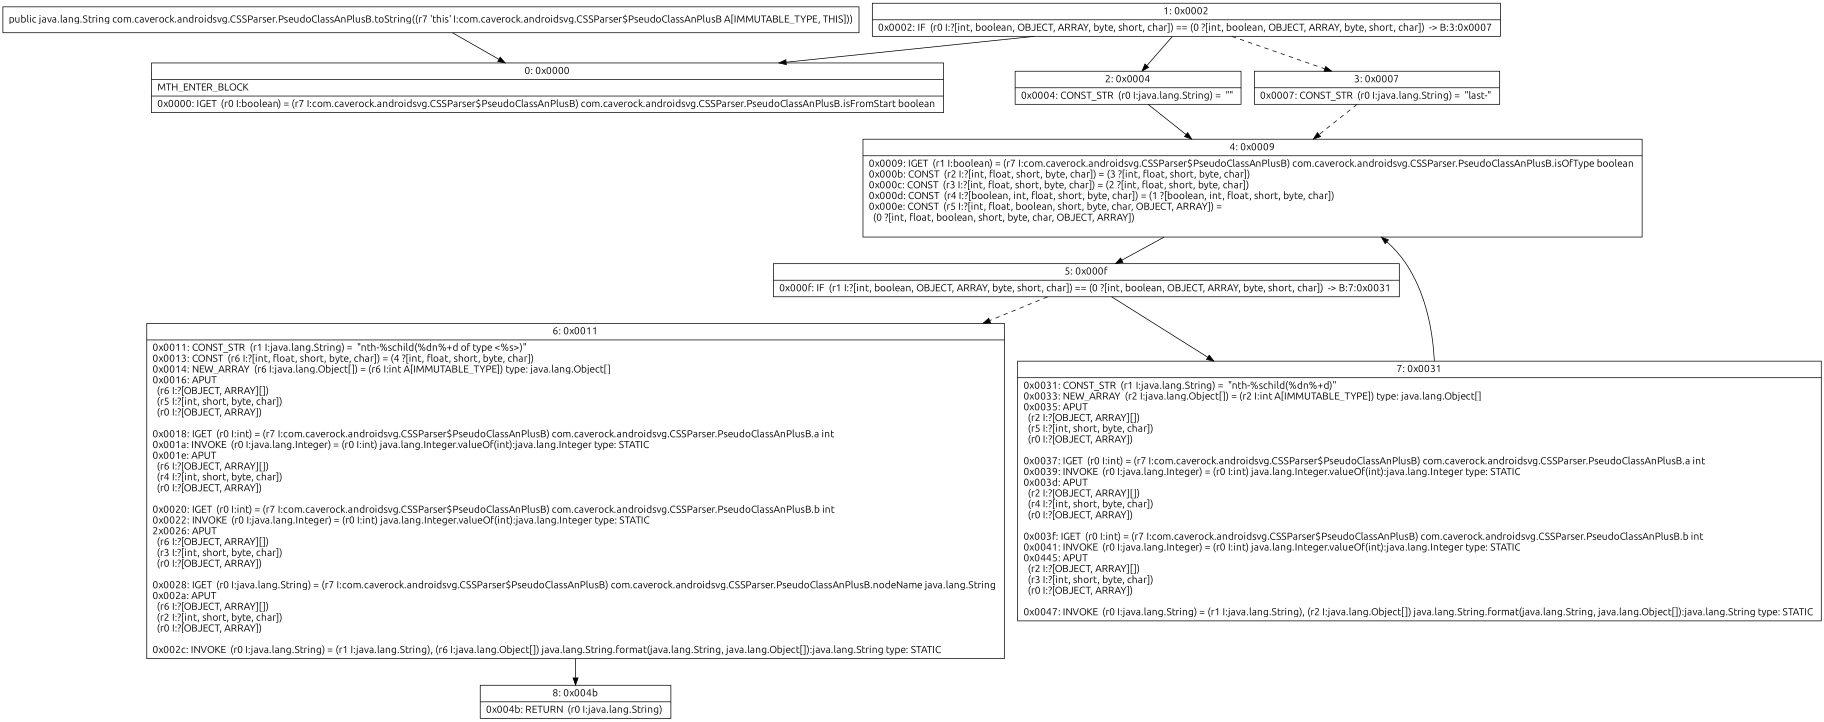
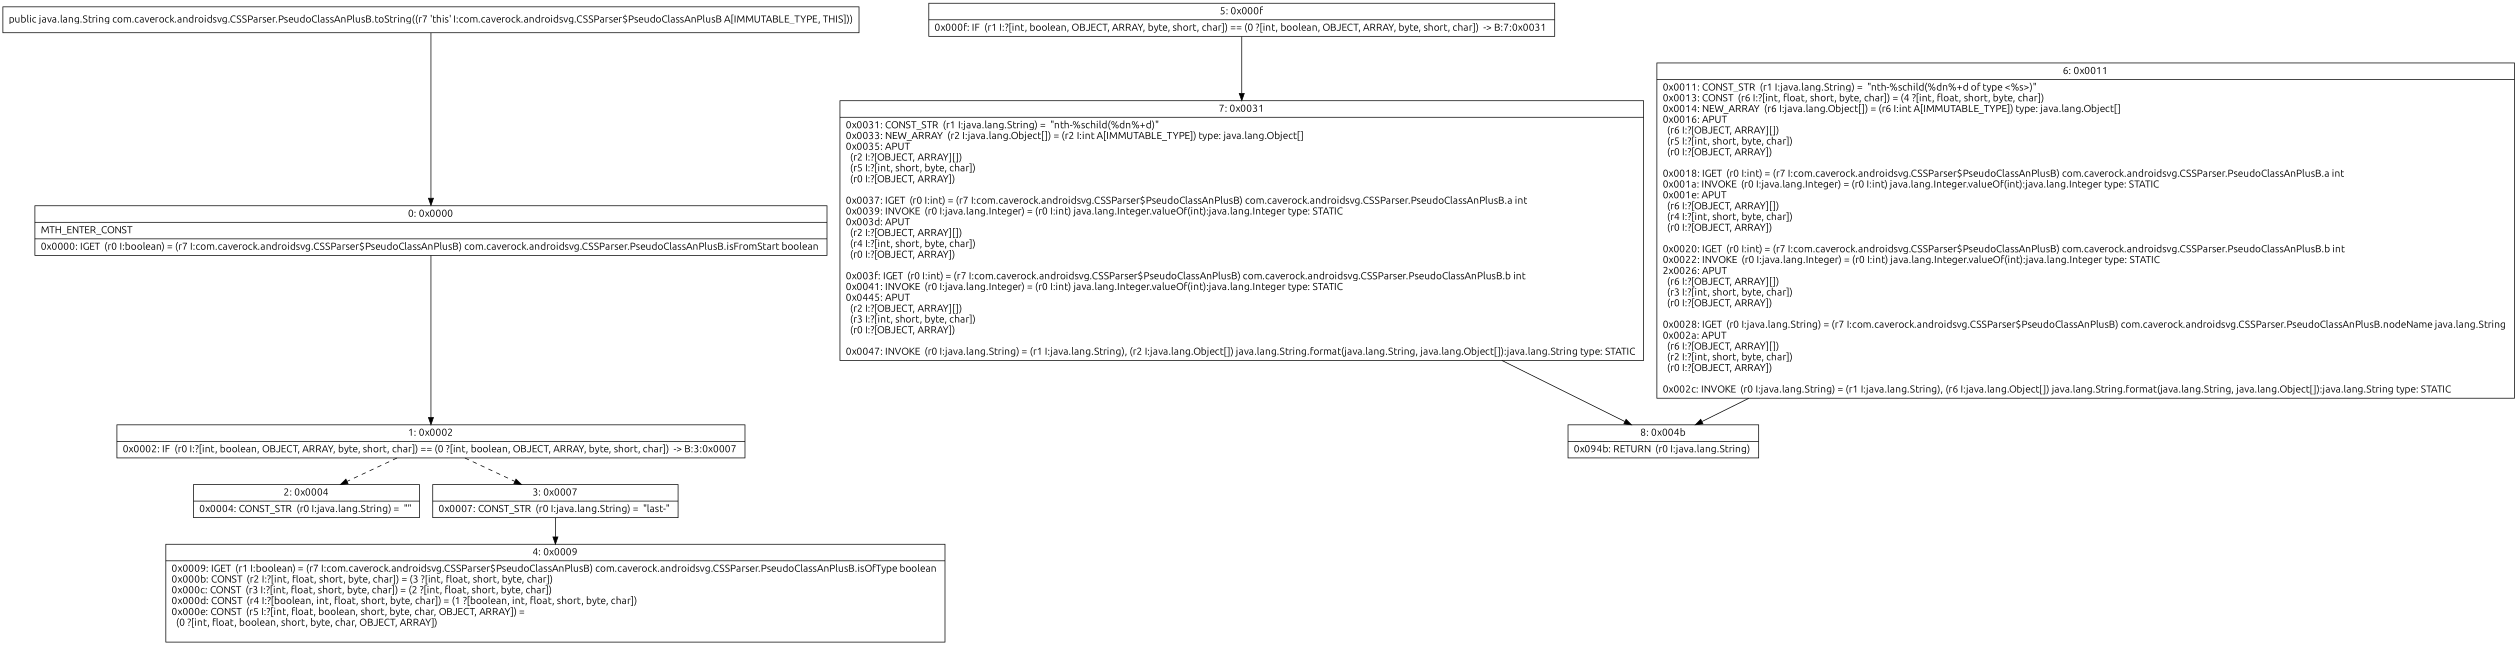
edge "1: 0x0002" -> "0: 0x0000": reversed
edge "1: 0x0002" -> "2: 0x0004": style solid -> dashed
node "0: 0x0000": text "MTH_ENTER_BLOCK" -> "MTH_ENTER_CONST"
edge "2: 0x0004" -> "4: 0x0009": removed
edge "3: 0x0007" -> "4: 0x0009": style dashed -> solid
edge "4: 0x0009" -> "5: 0x000f": removed
edge "7: 0x0031" -> "4: 0x0009": now "7: 0x0031" -> "8: 0x004b"
edge "5: 0x000f" -> "6: 0x0011": removed
node "8: 0x004b": text "0x004b: RETURN  (r0 I:java.lang.String)" -> "0x094b: RETURN  (r0 I:java.lang.String)"
